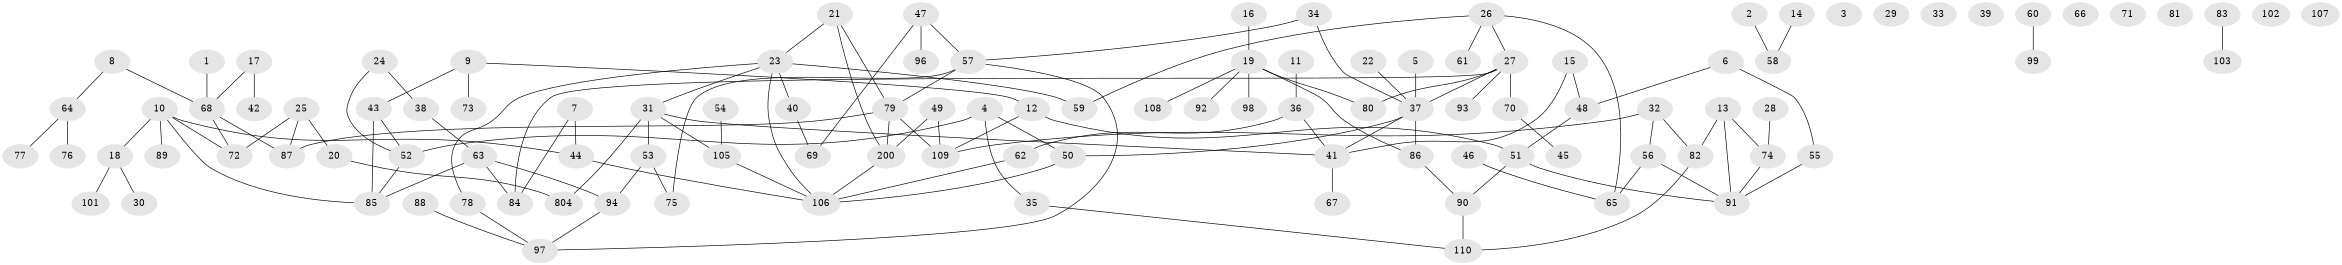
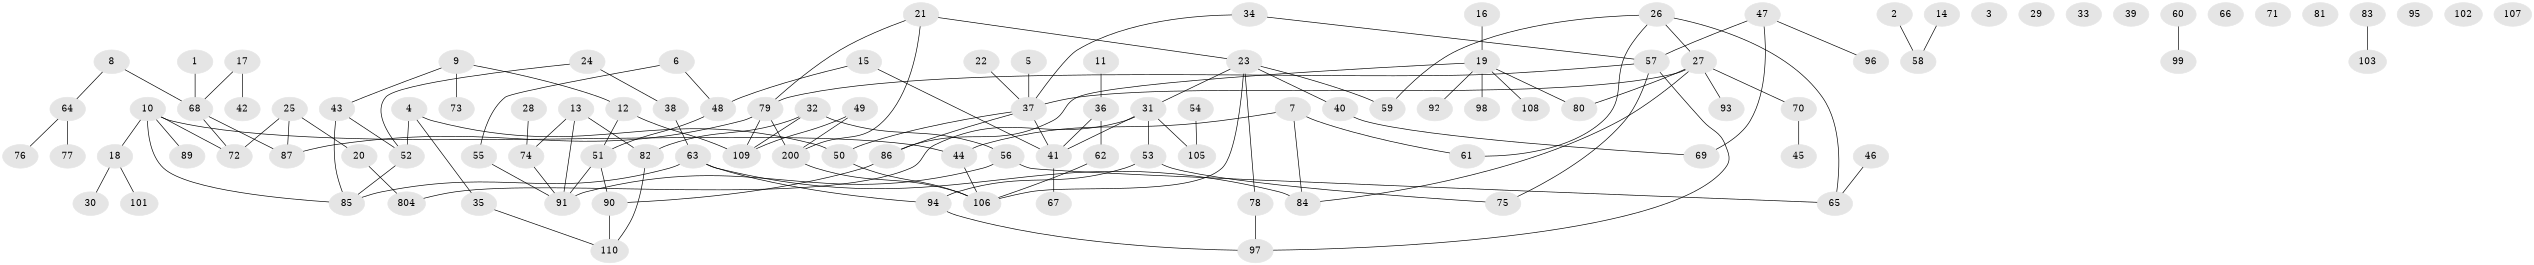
node "95": added
edge "7" -- "61": added
edge "105" -- "106": removed
node "88": removed
